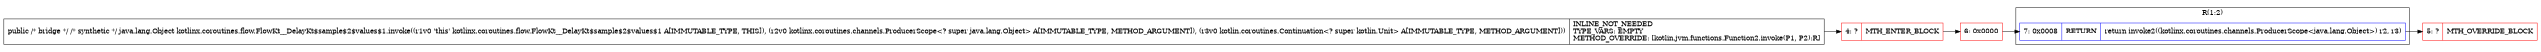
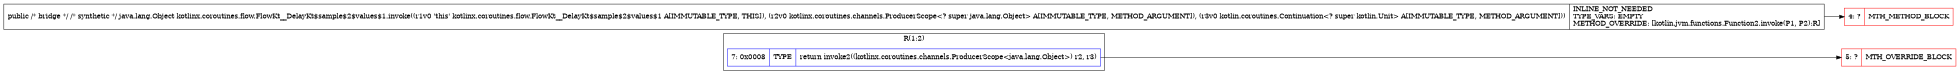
node "4: ?": text "MTH_ENTER_BLOCK" -> "MTH_METHOD_BLOCK"
node "7: 0x0008": text "RETURN" -> "TYPE"
node "6: 0x0000": removed
